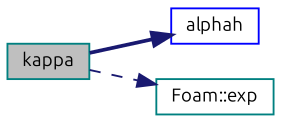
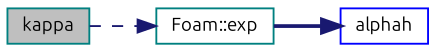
edge "kappa" -> "alphah": now "Foam::exp" -> "alphah"
